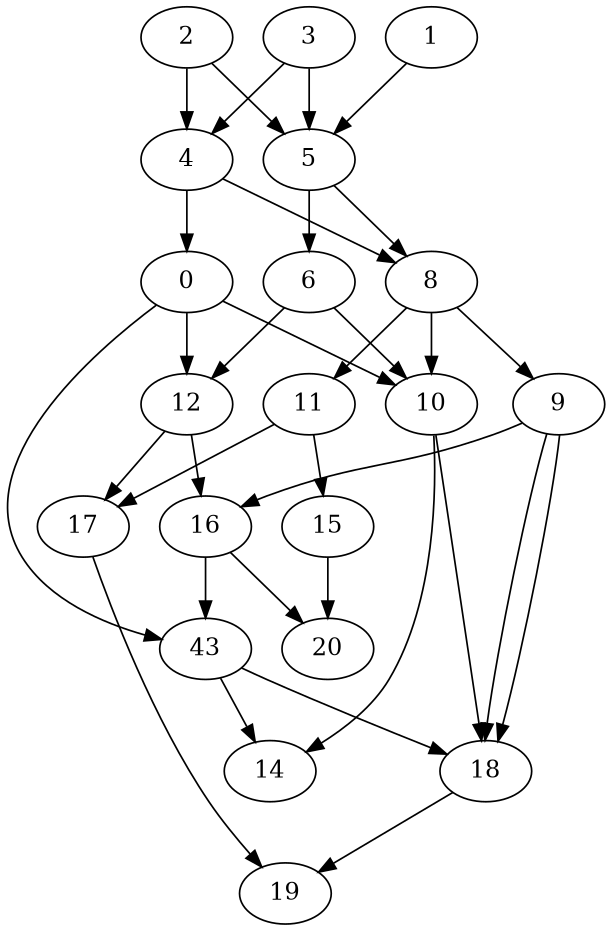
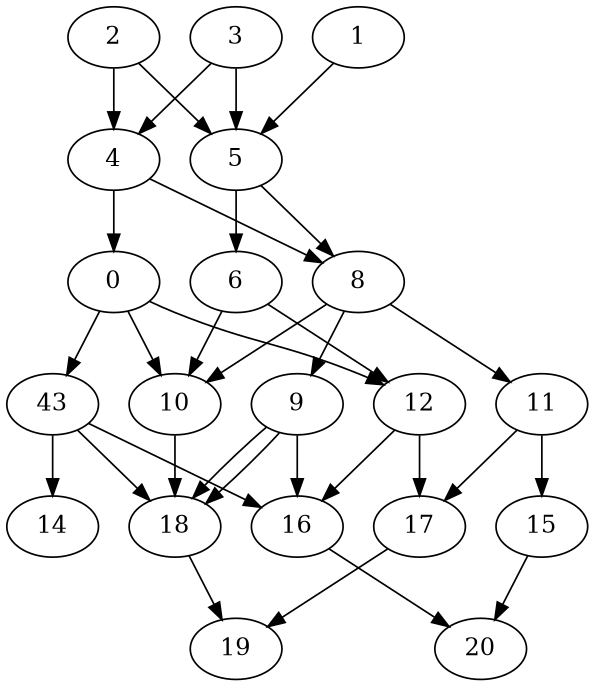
edge "16" -> "43": reversed
edge "10" -> "14": removed
